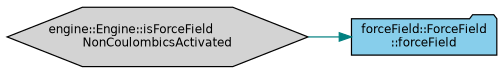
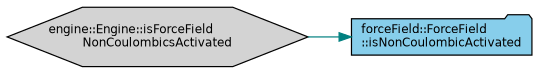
node "forceField::ForceField ::forceField": label "forceField::ForceField ::forceField" -> "forceField::ForceField ::isNonCoulombicActivated"
